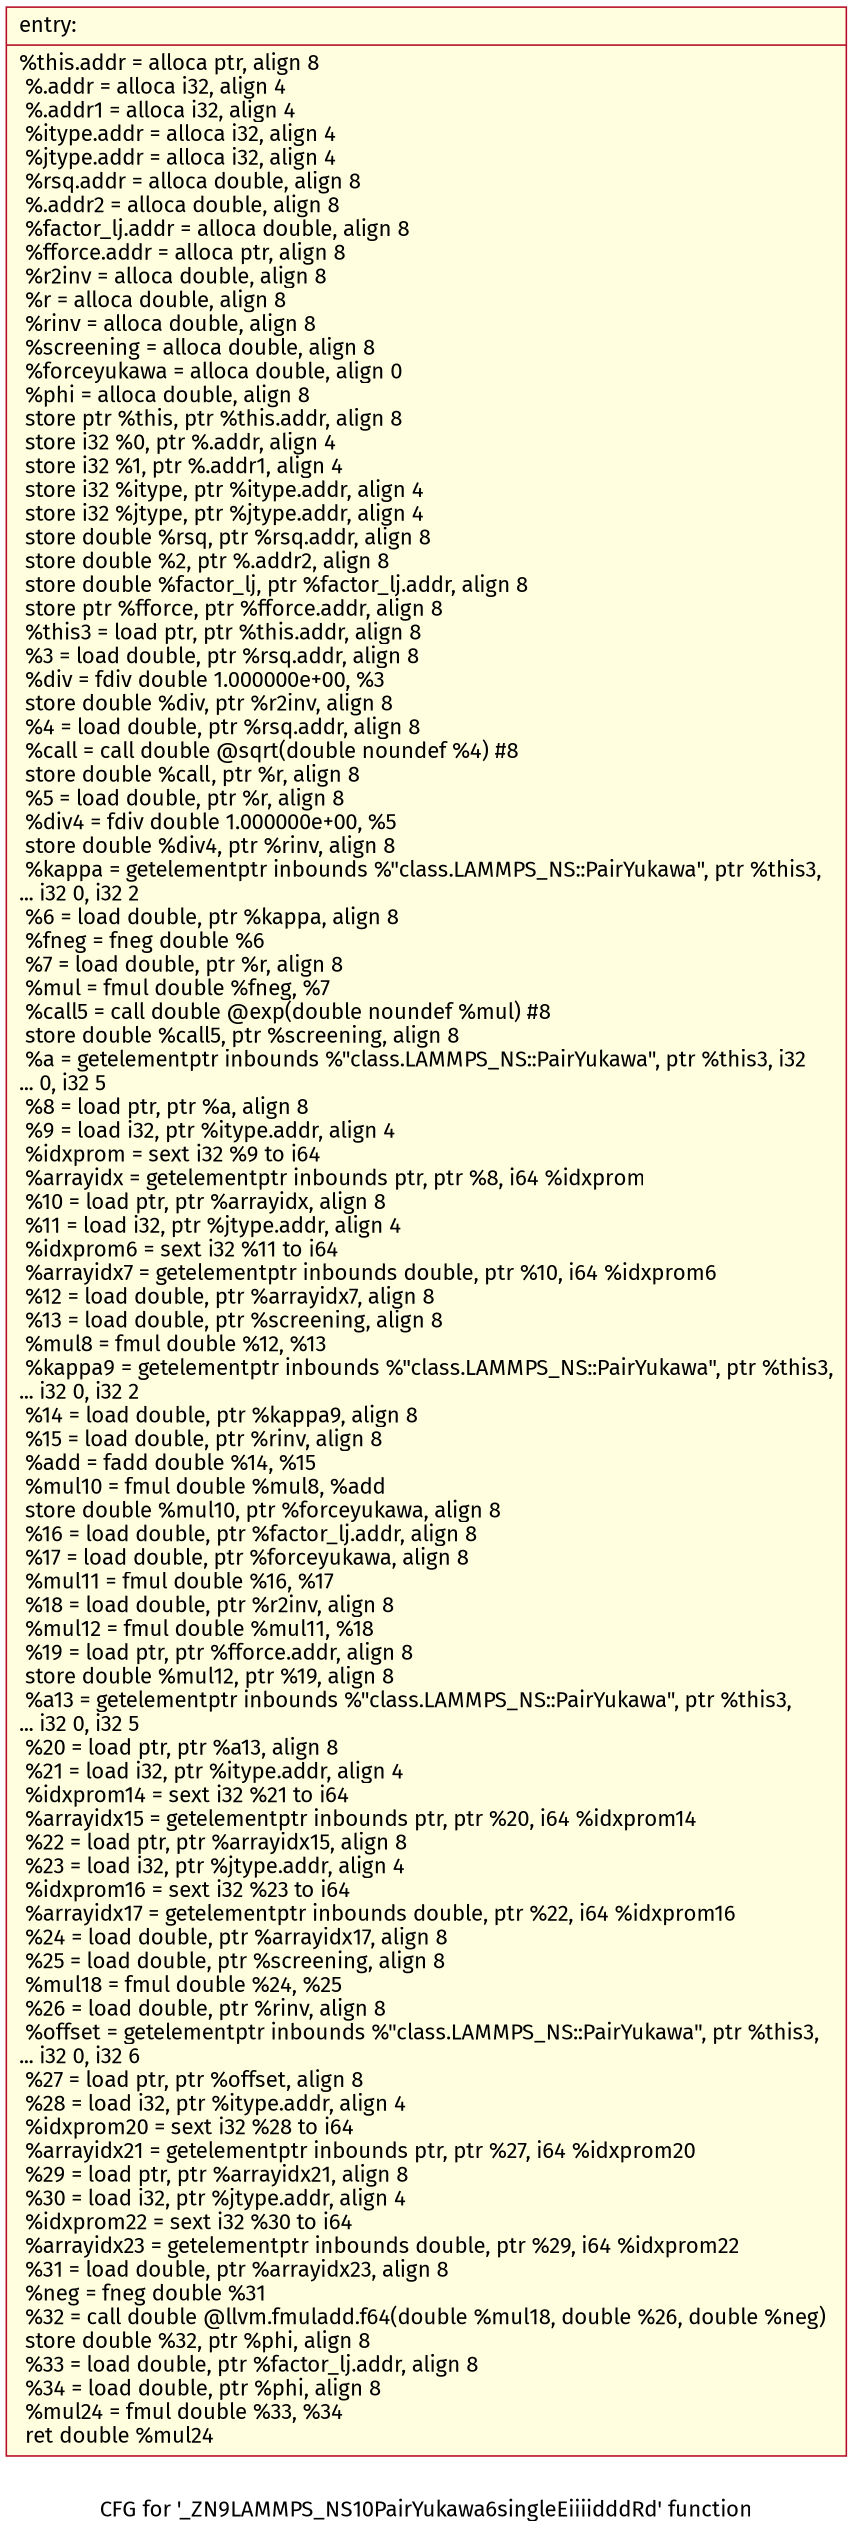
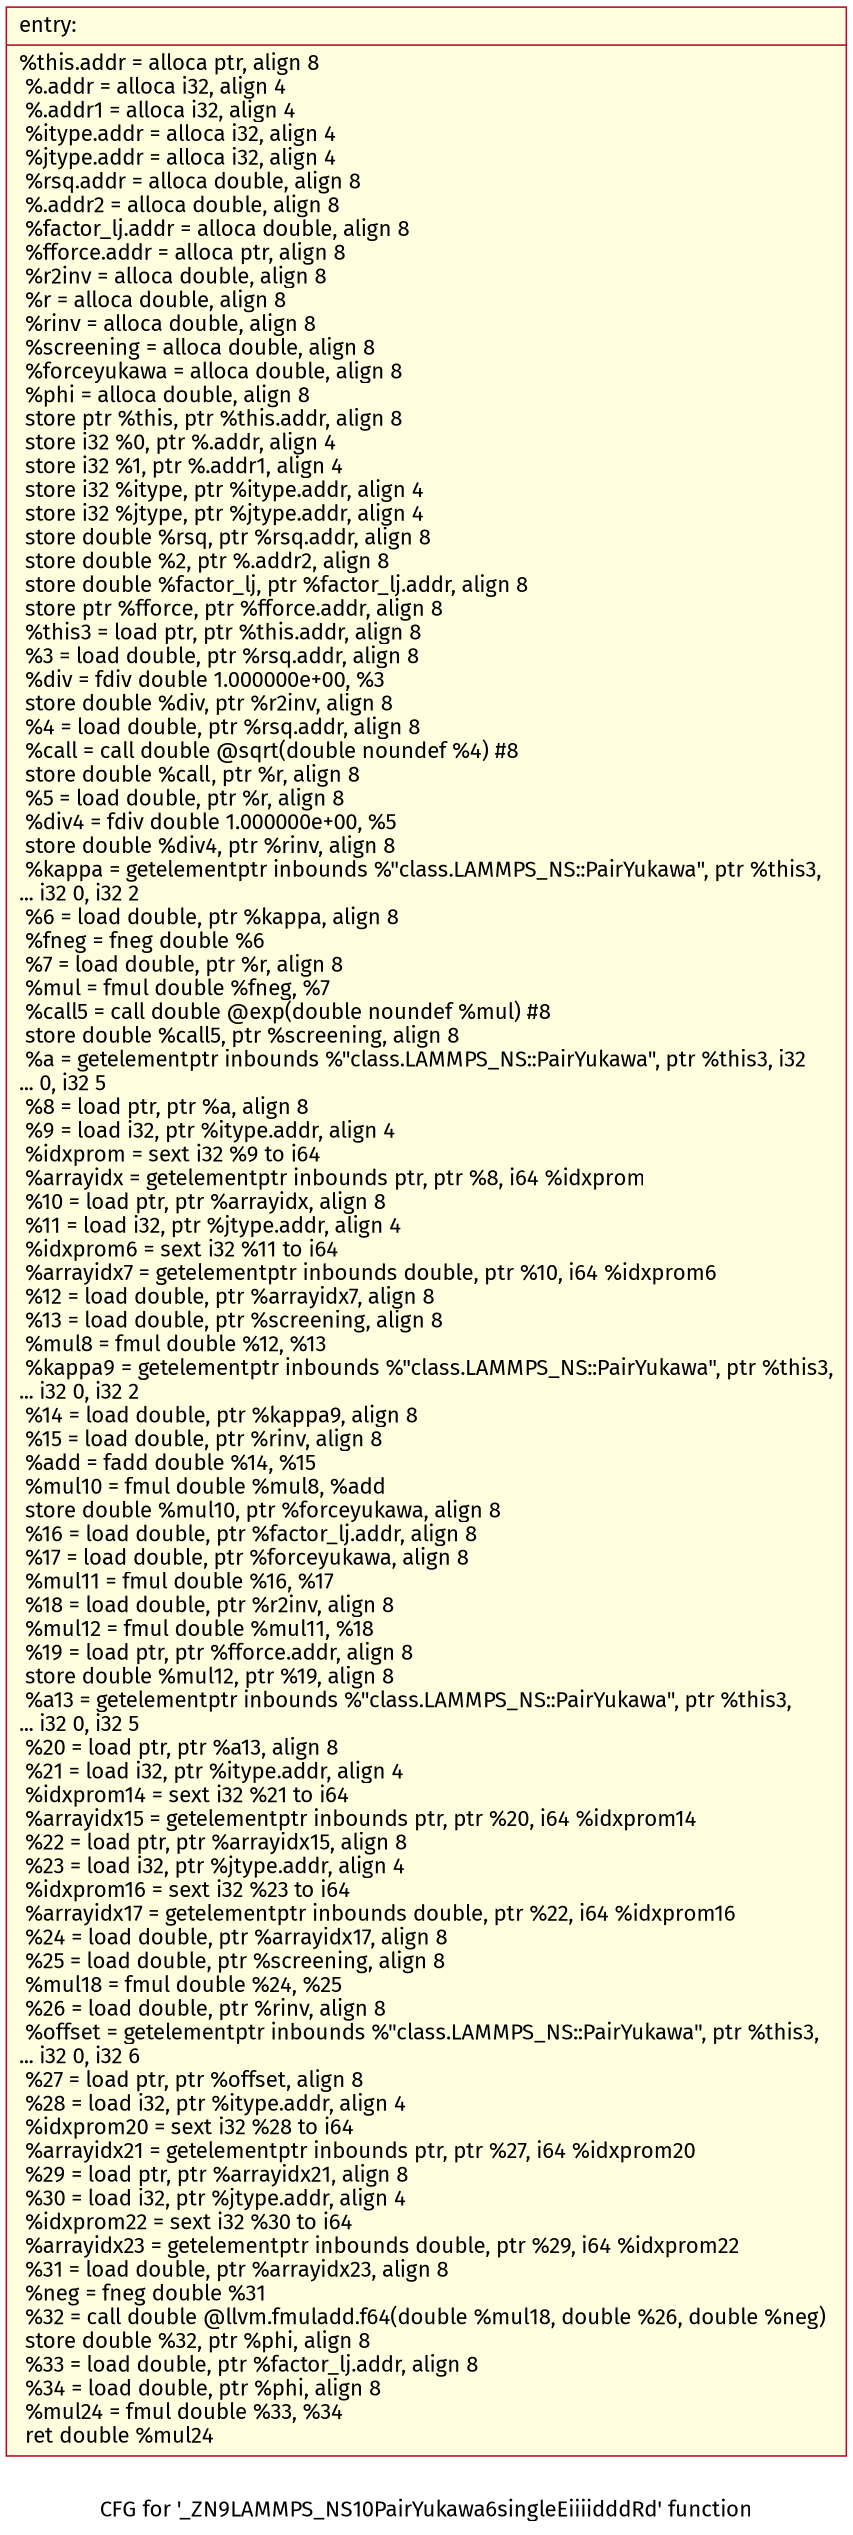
node "entry:": text "%forceyukawa = alloca double, align 0" -> "%forceyukawa = alloca double, align 8"
